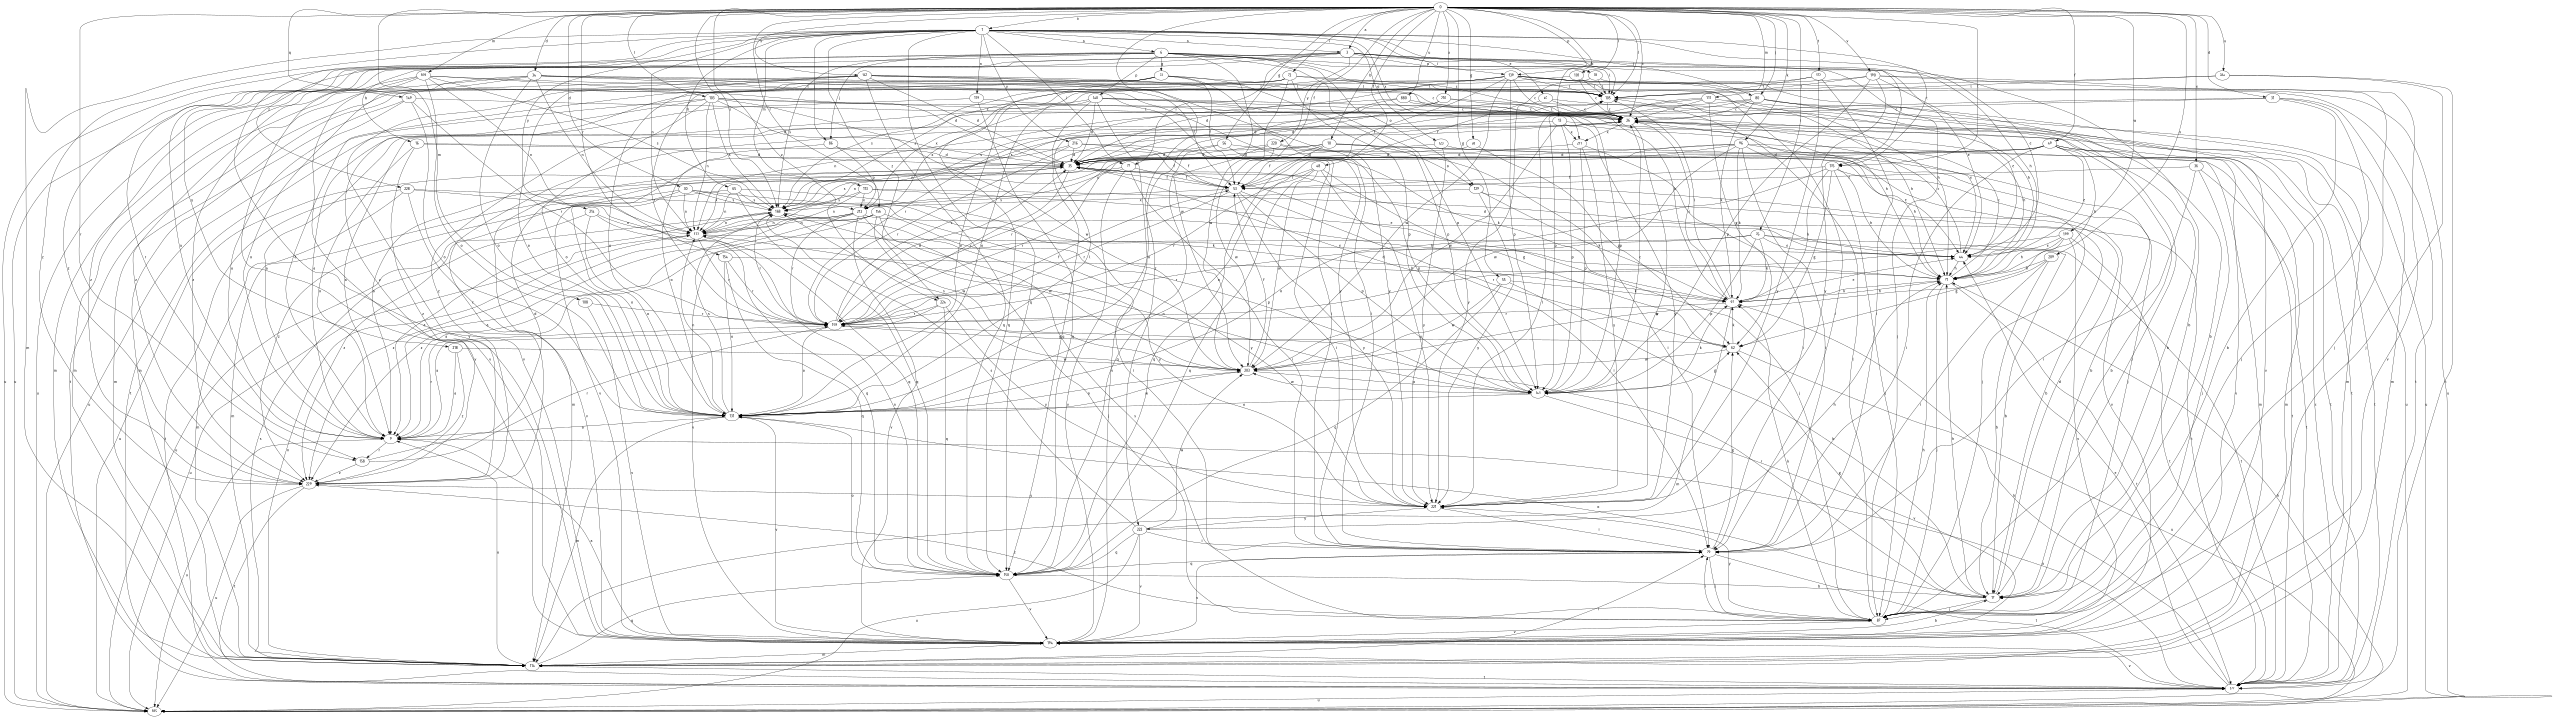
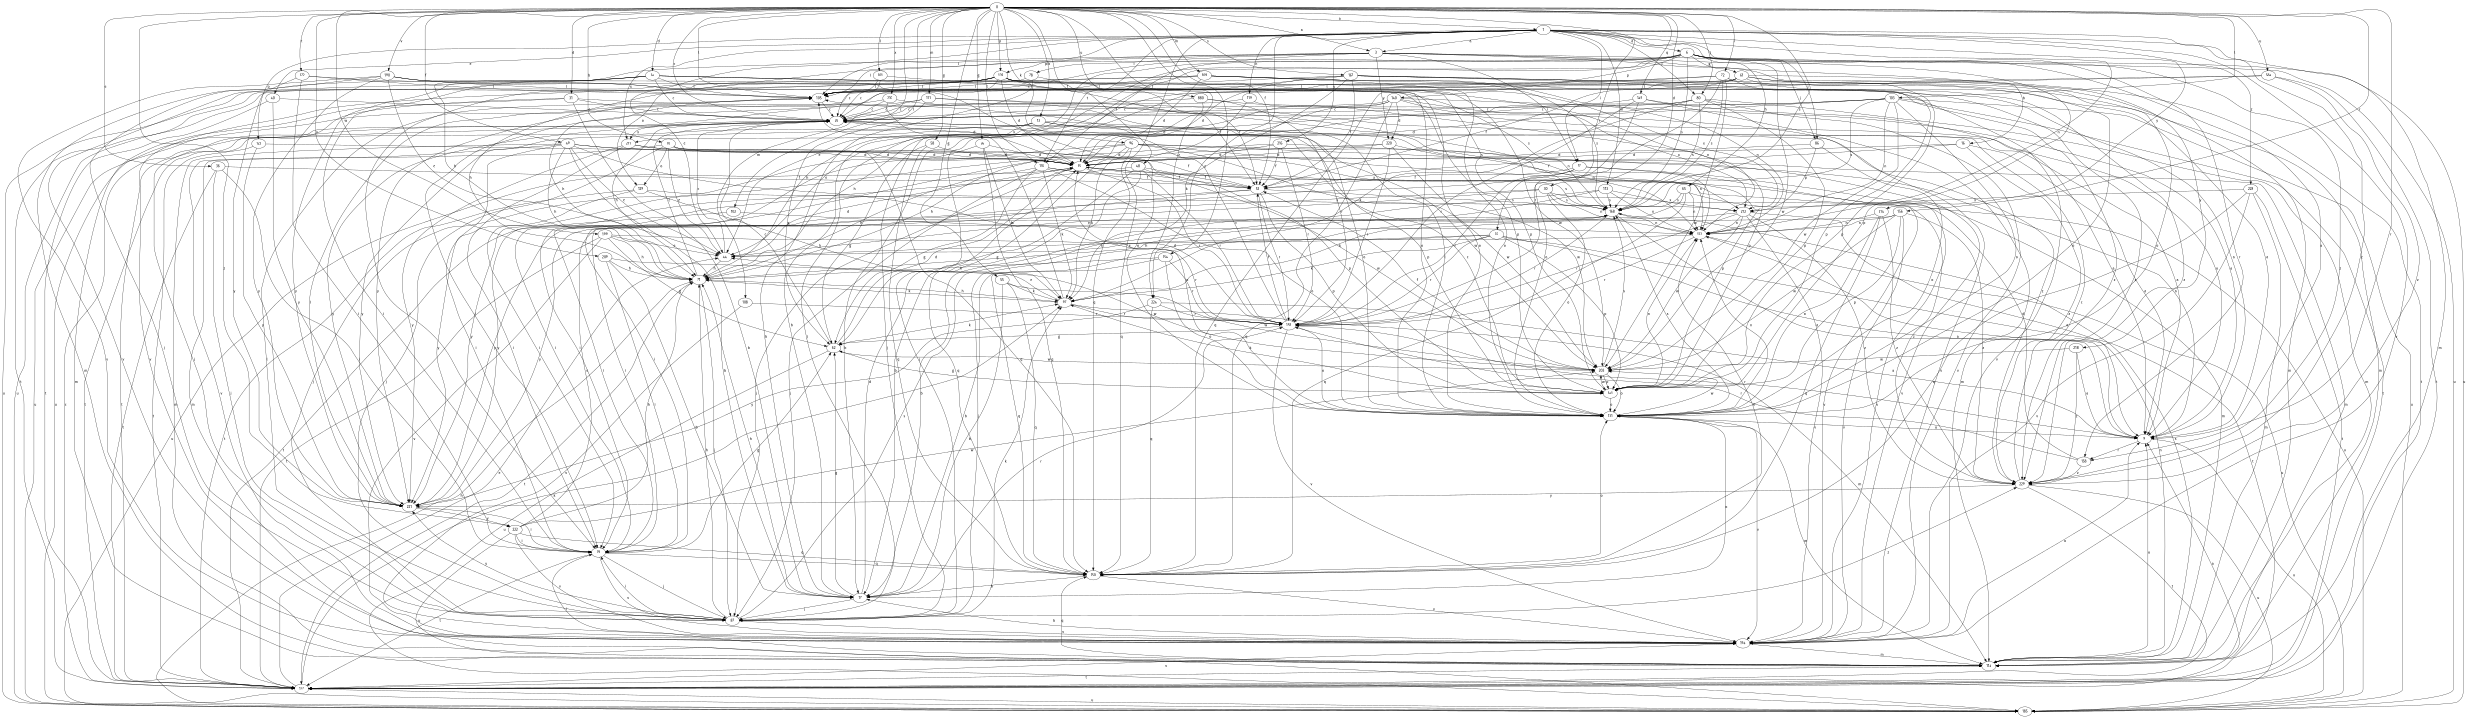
edge "140" -> "35": now "140" -> "220"
edge "97" -> "26": now "62" -> "26"
node "102": added
edge "167" -> "150": now "58" -> "150"
edge "141" -> "194": now "159" -> "194"
